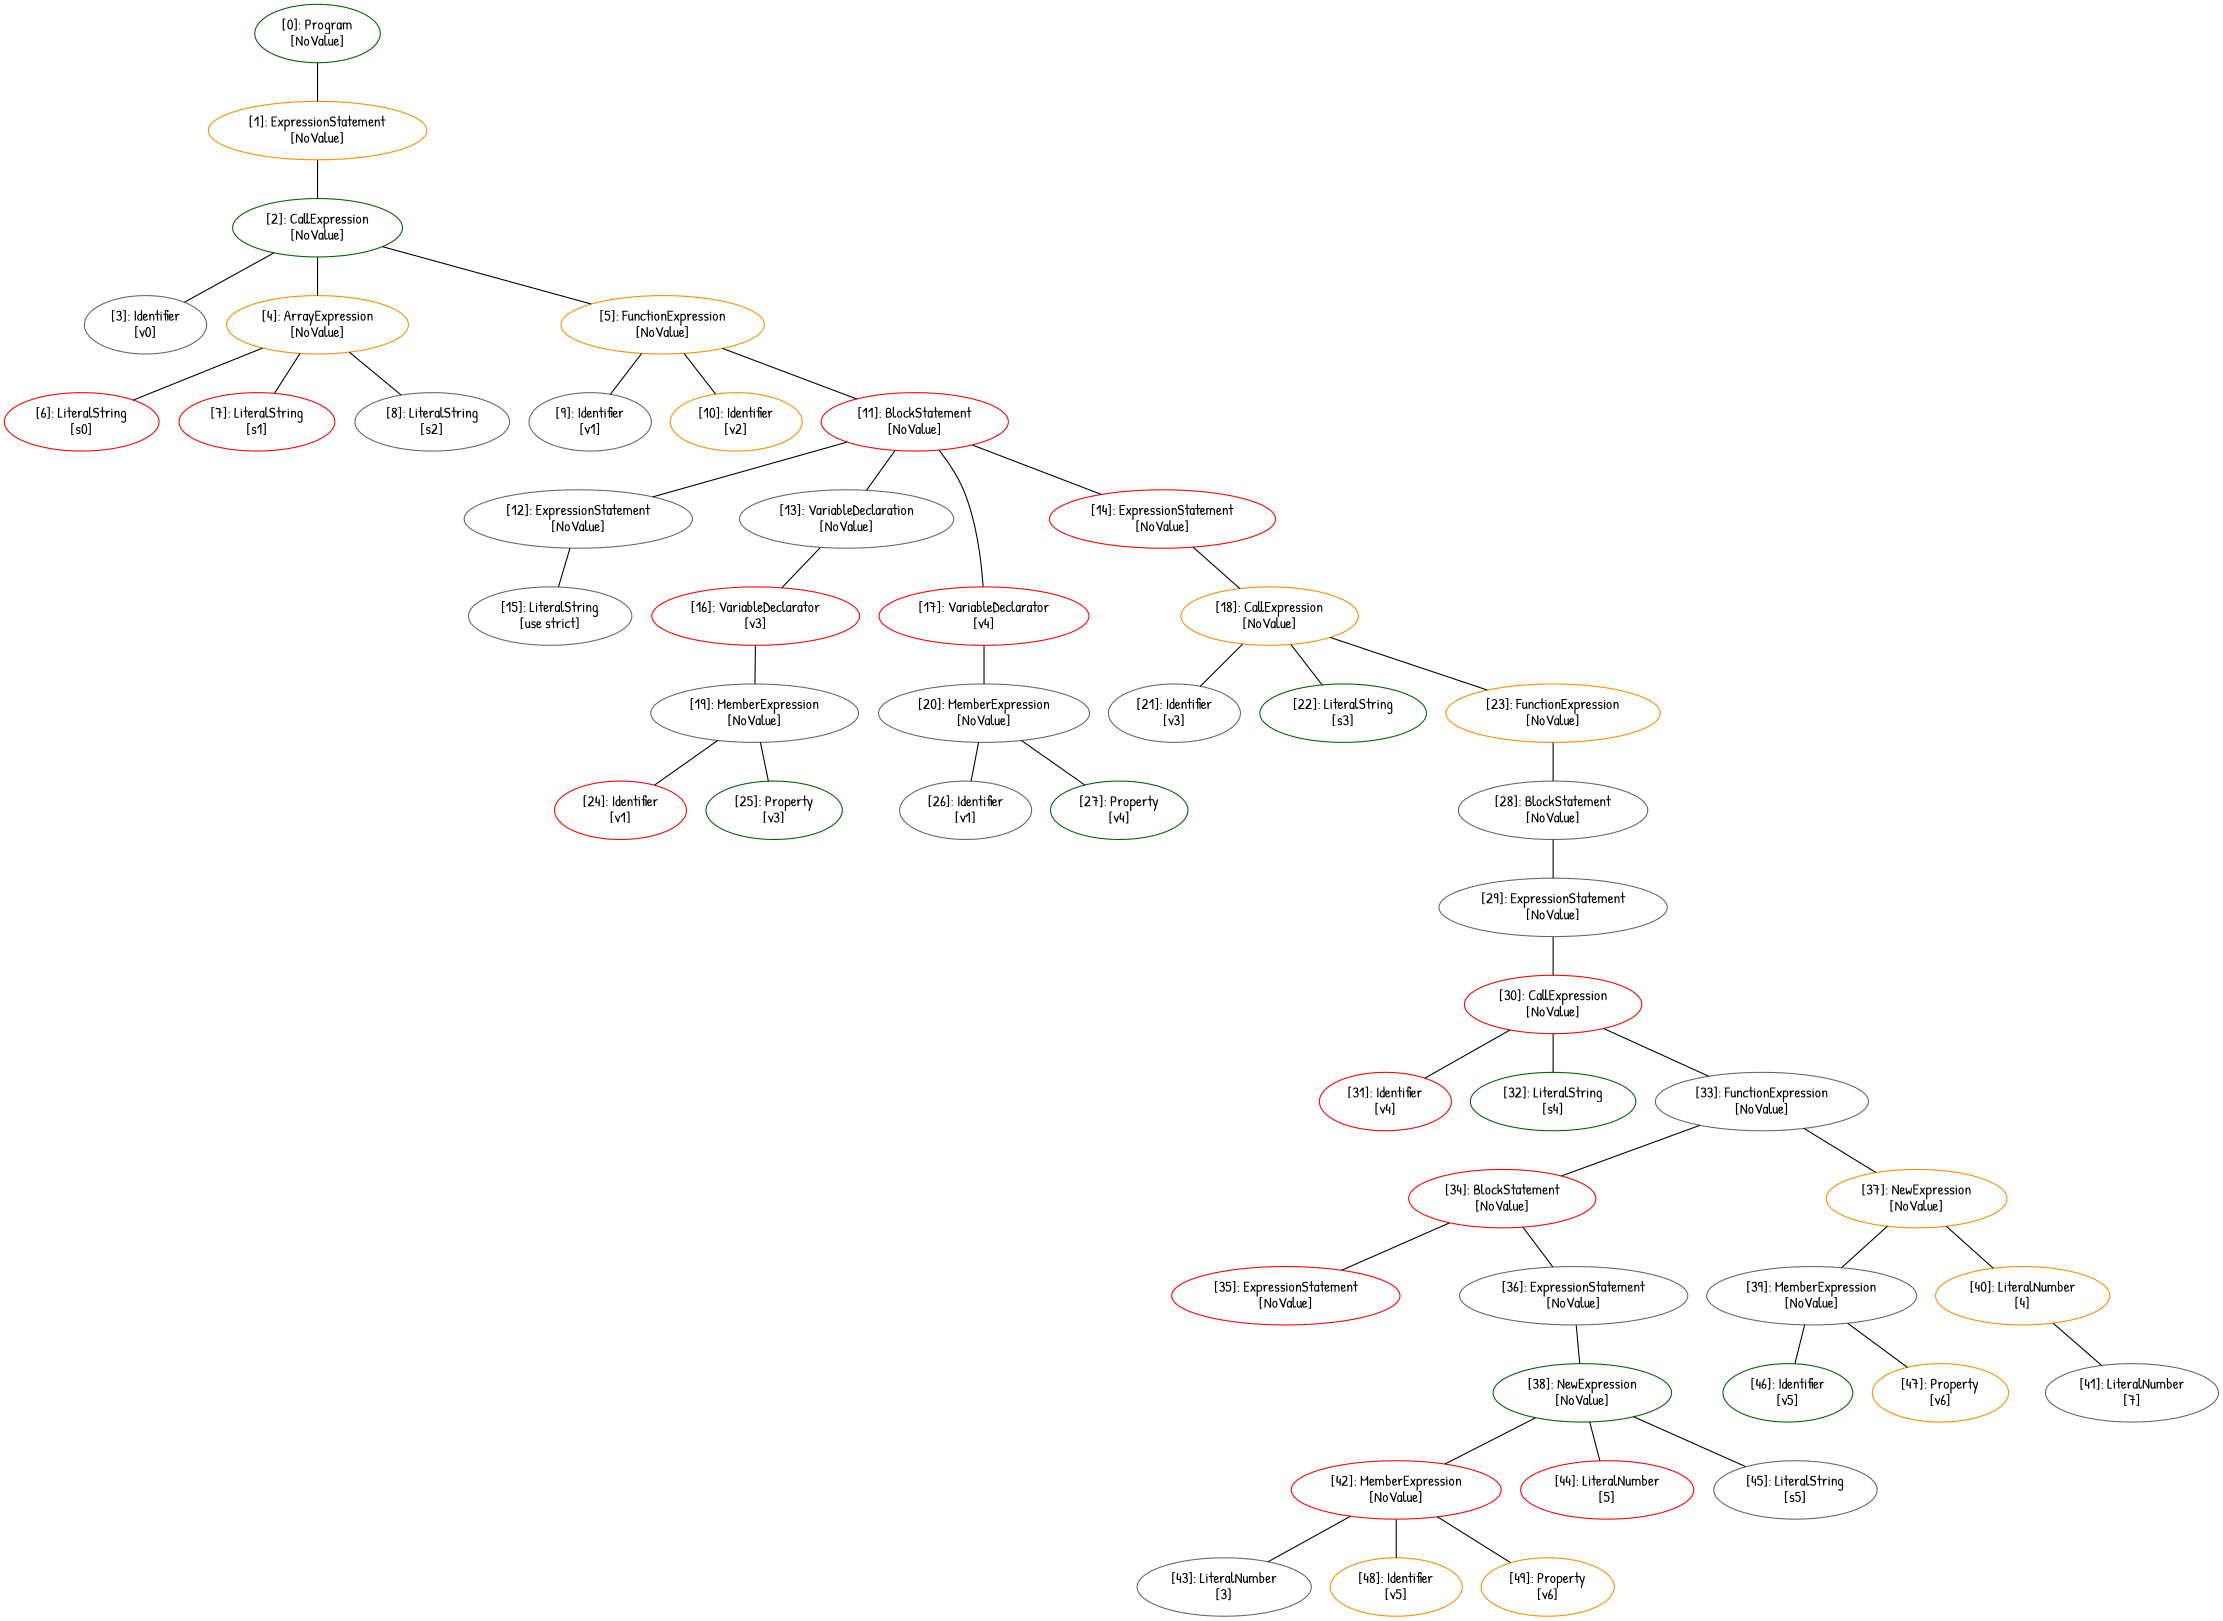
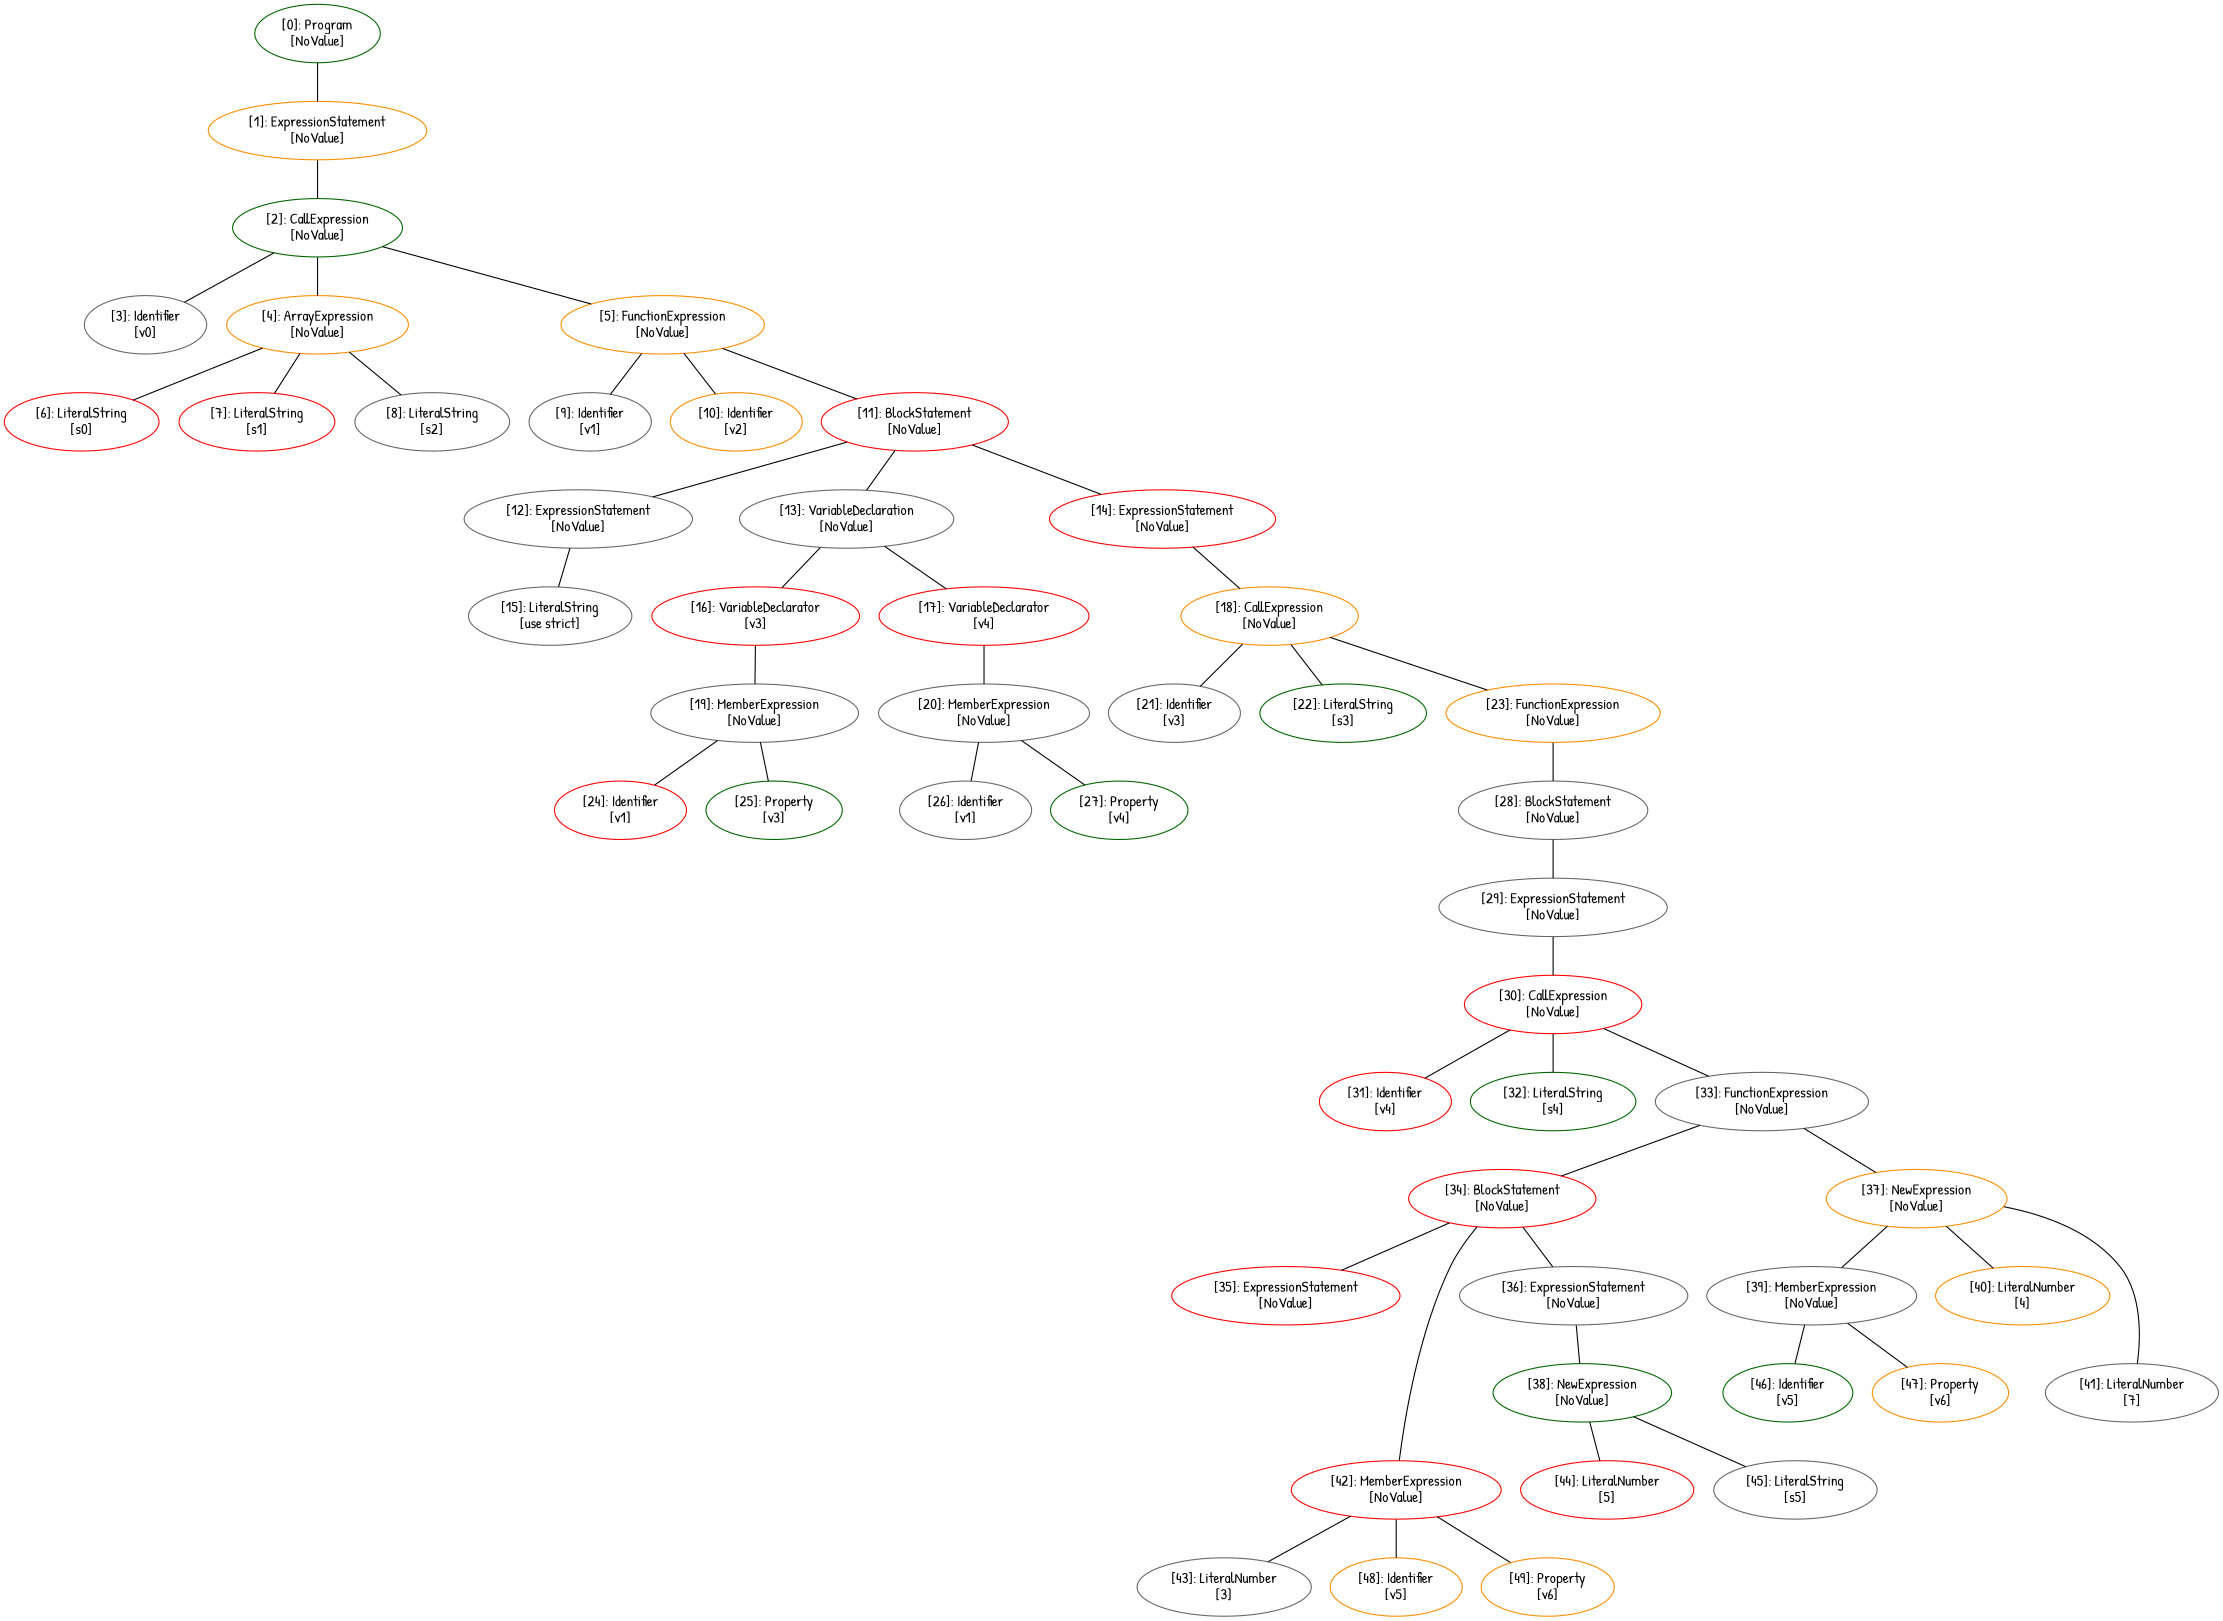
edge "[11]: BlockStatement [NoValue]" -- "[17]: VariableDeclarator [v4]": now "[13]: VariableDeclaration [NoValue]" -- "[17]: VariableDeclarator [v4]"
edge "[40]: LiteralNumber [4]" -- "[41]: LiteralNumber [7]": now "[37]: NewExpression [NoValue]" -- "[41]: LiteralNumber [7]"
edge "[38]: NewExpression [NoValue]" -- "[42]: MemberExpression [NoValue]": now "[34]: BlockStatement [NoValue]" -- "[42]: MemberExpression [NoValue]"
